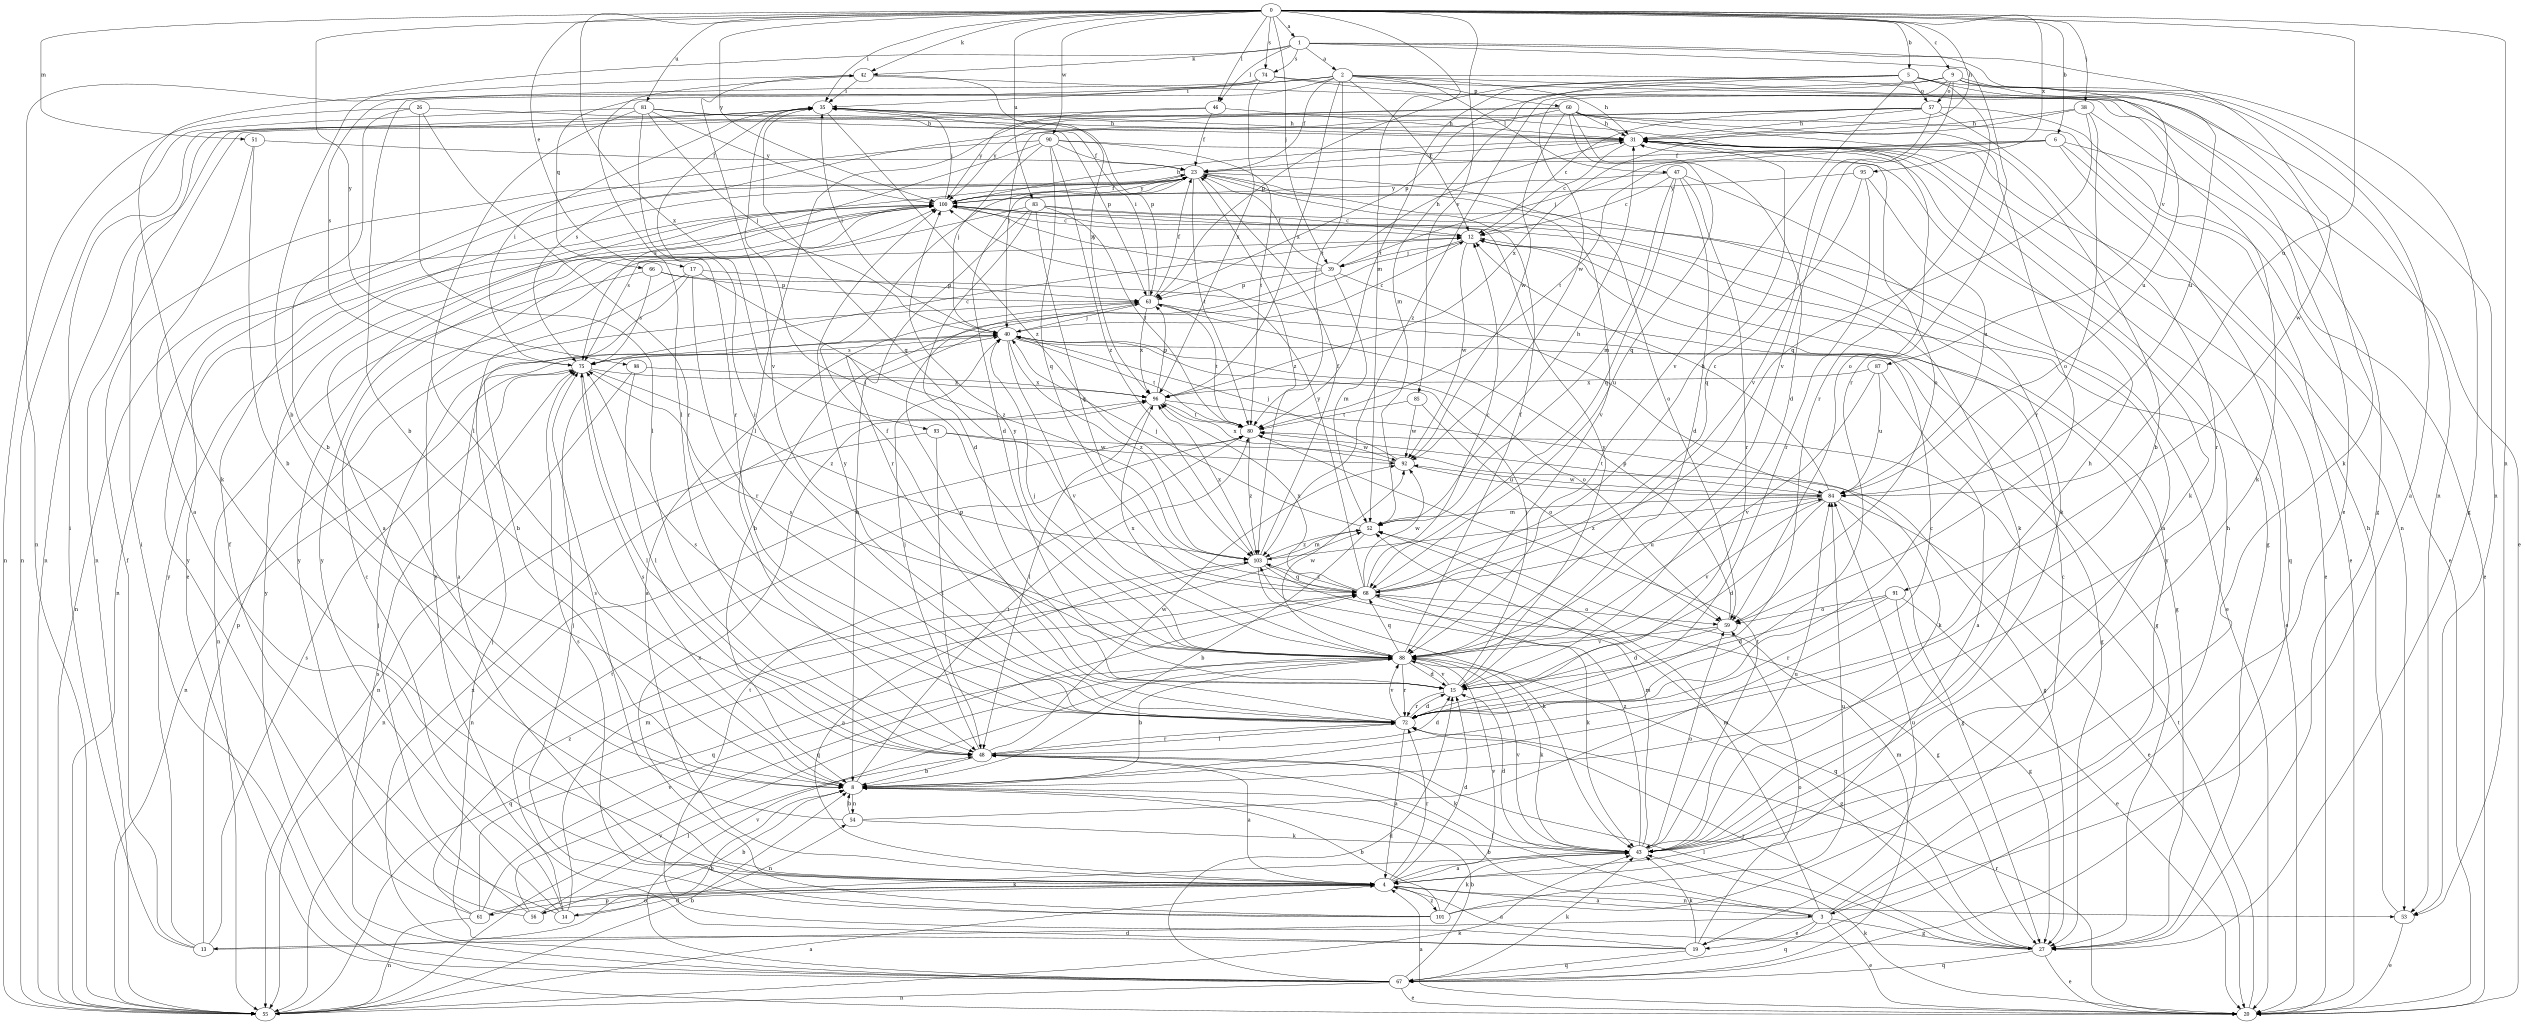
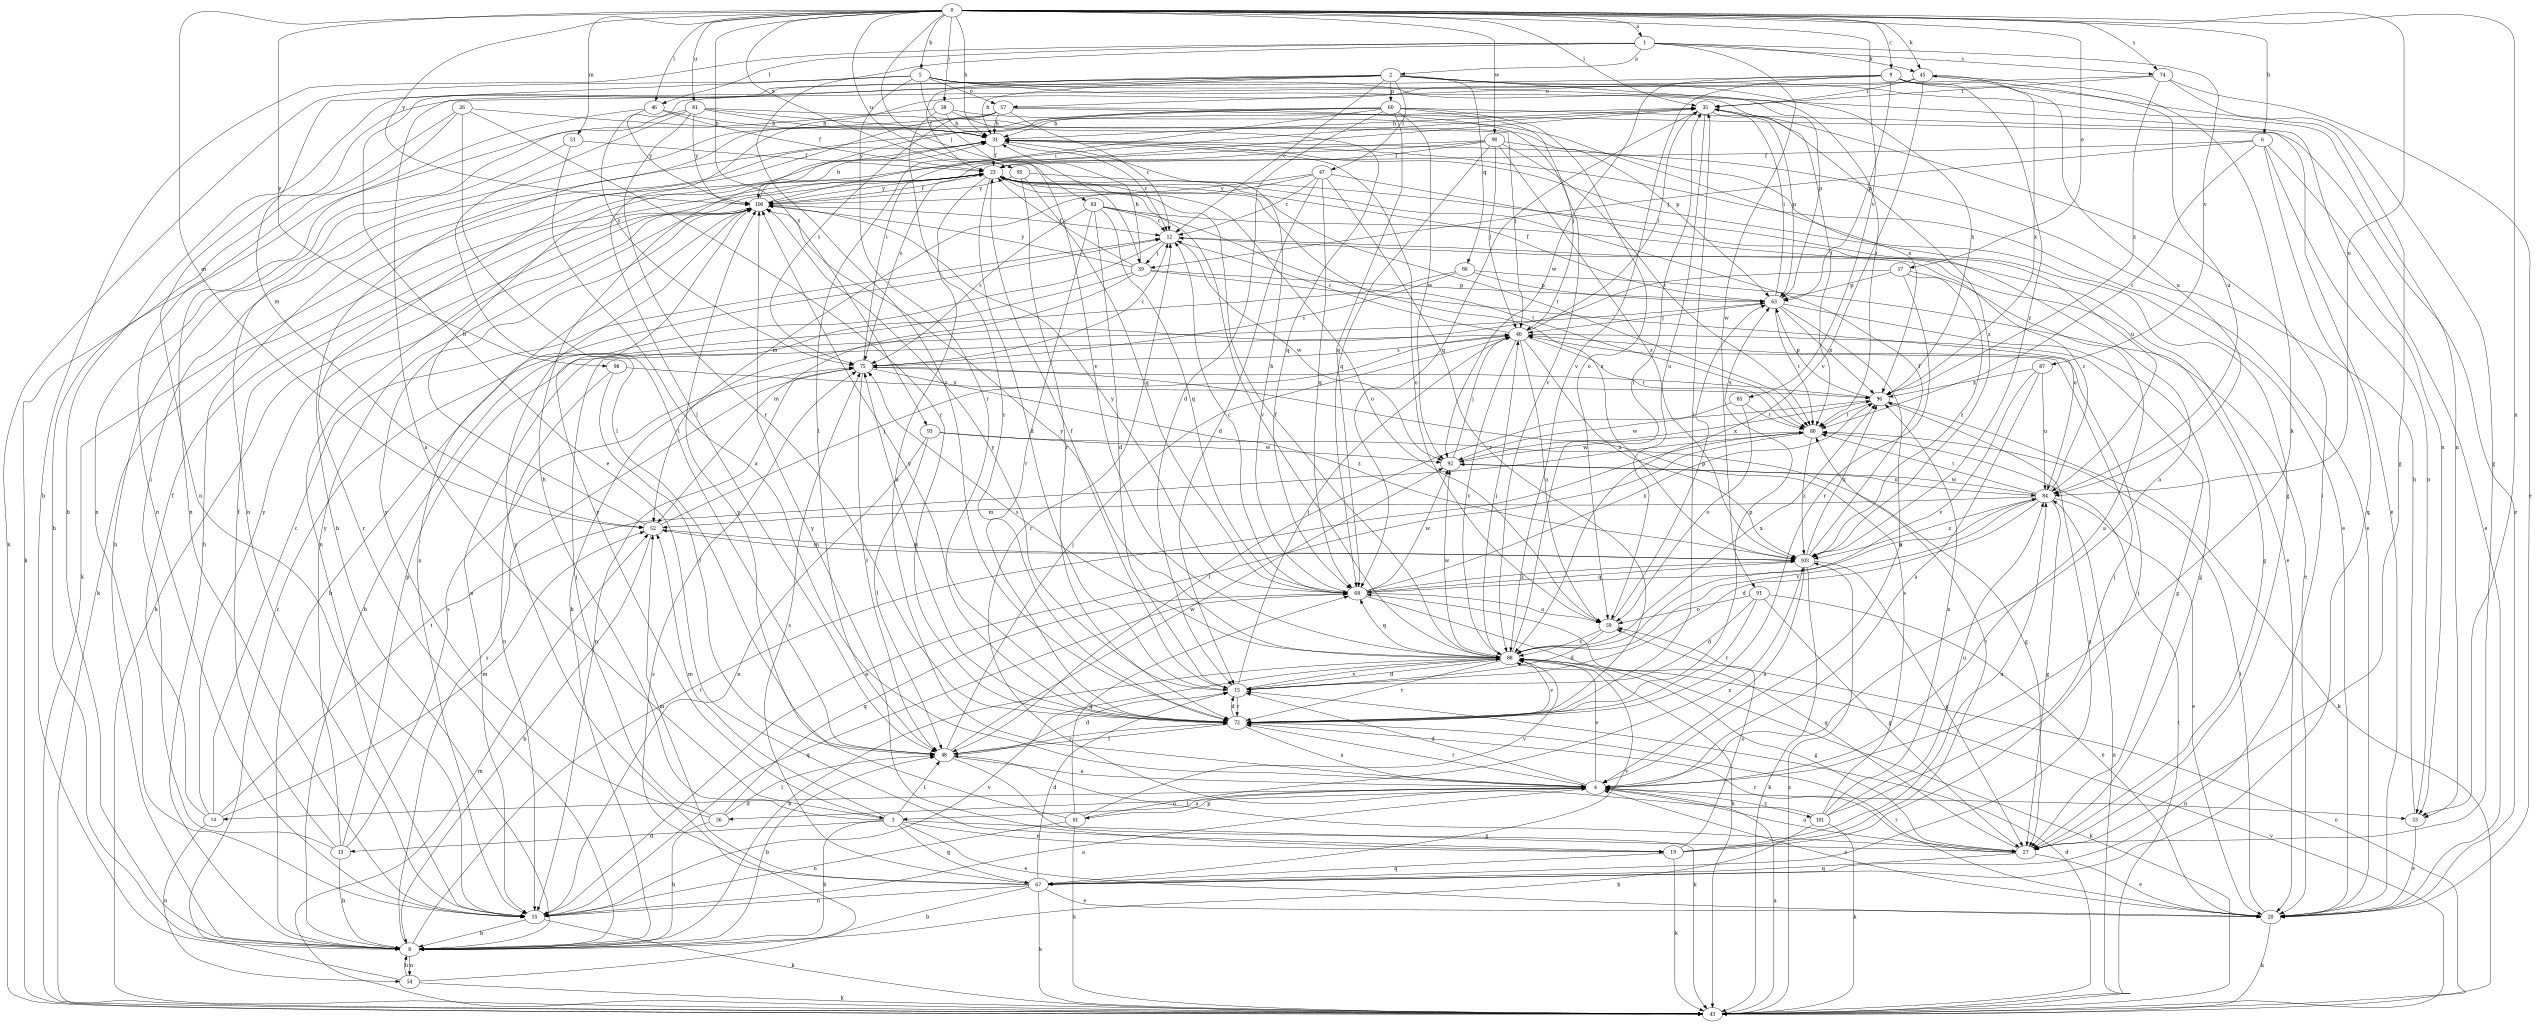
node "42": label "42" -> "45"
edge "48" -> "8": reversed
